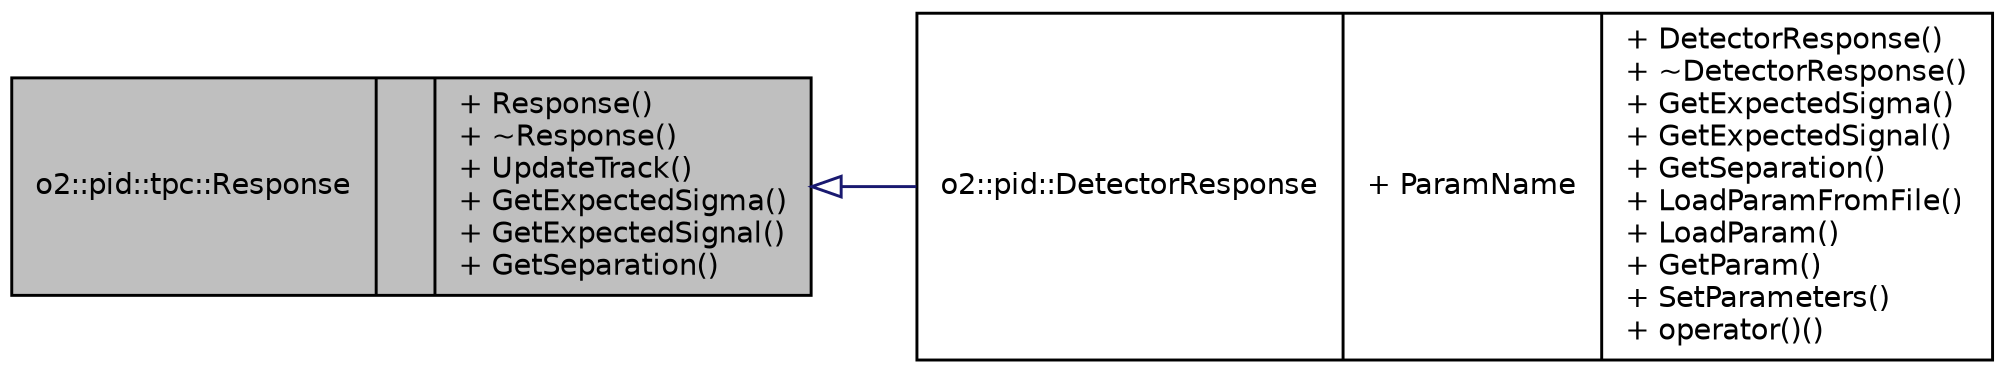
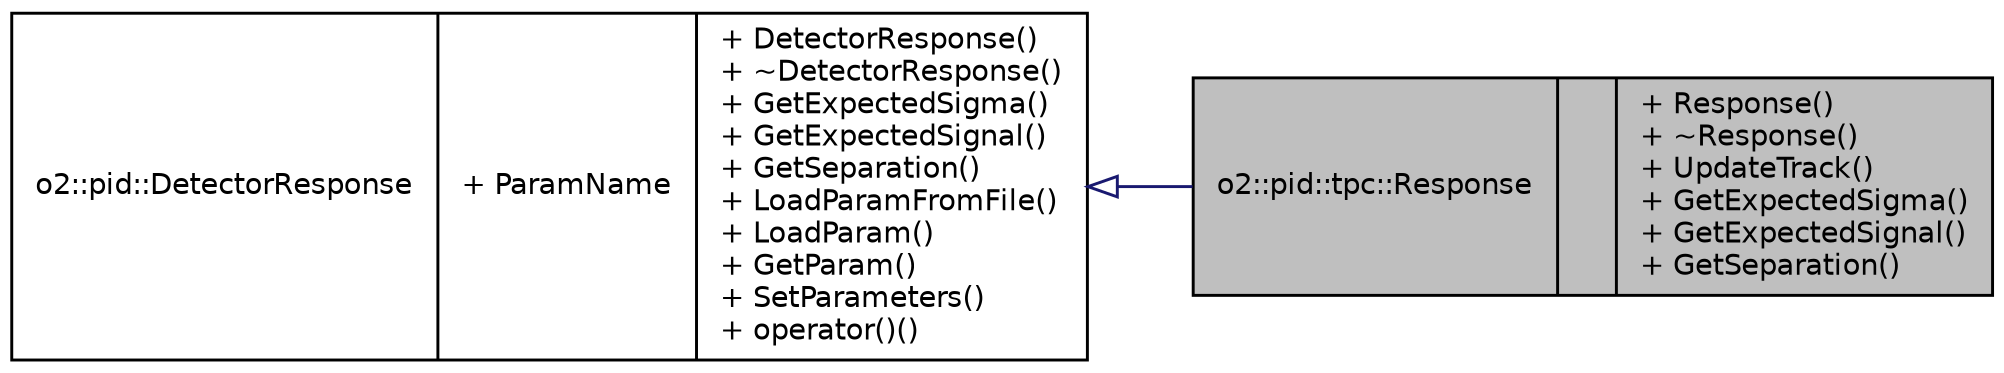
edge "o2::pid::DetectorResponse" -> "o2::pid::tpc::Response": reversed
